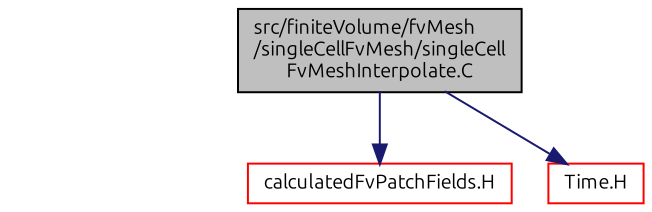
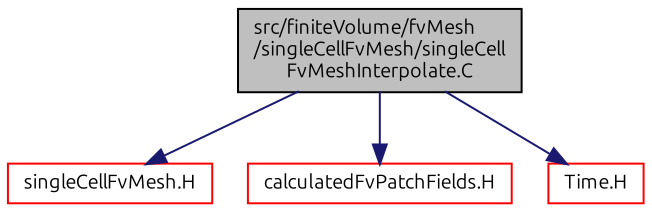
node "singleCellFvMesh.H": added
